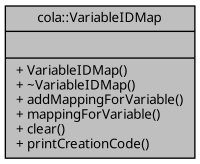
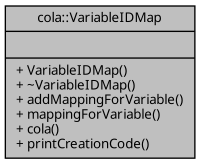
node "cola::VariableIDMap": text "+ clear()" -> "+ cola()"
